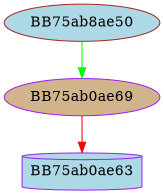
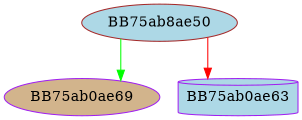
edge "BB75ab0ae69" -> "BB75ab0ae63": now "BB75ab8ae50" -> "BB75ab0ae63"
